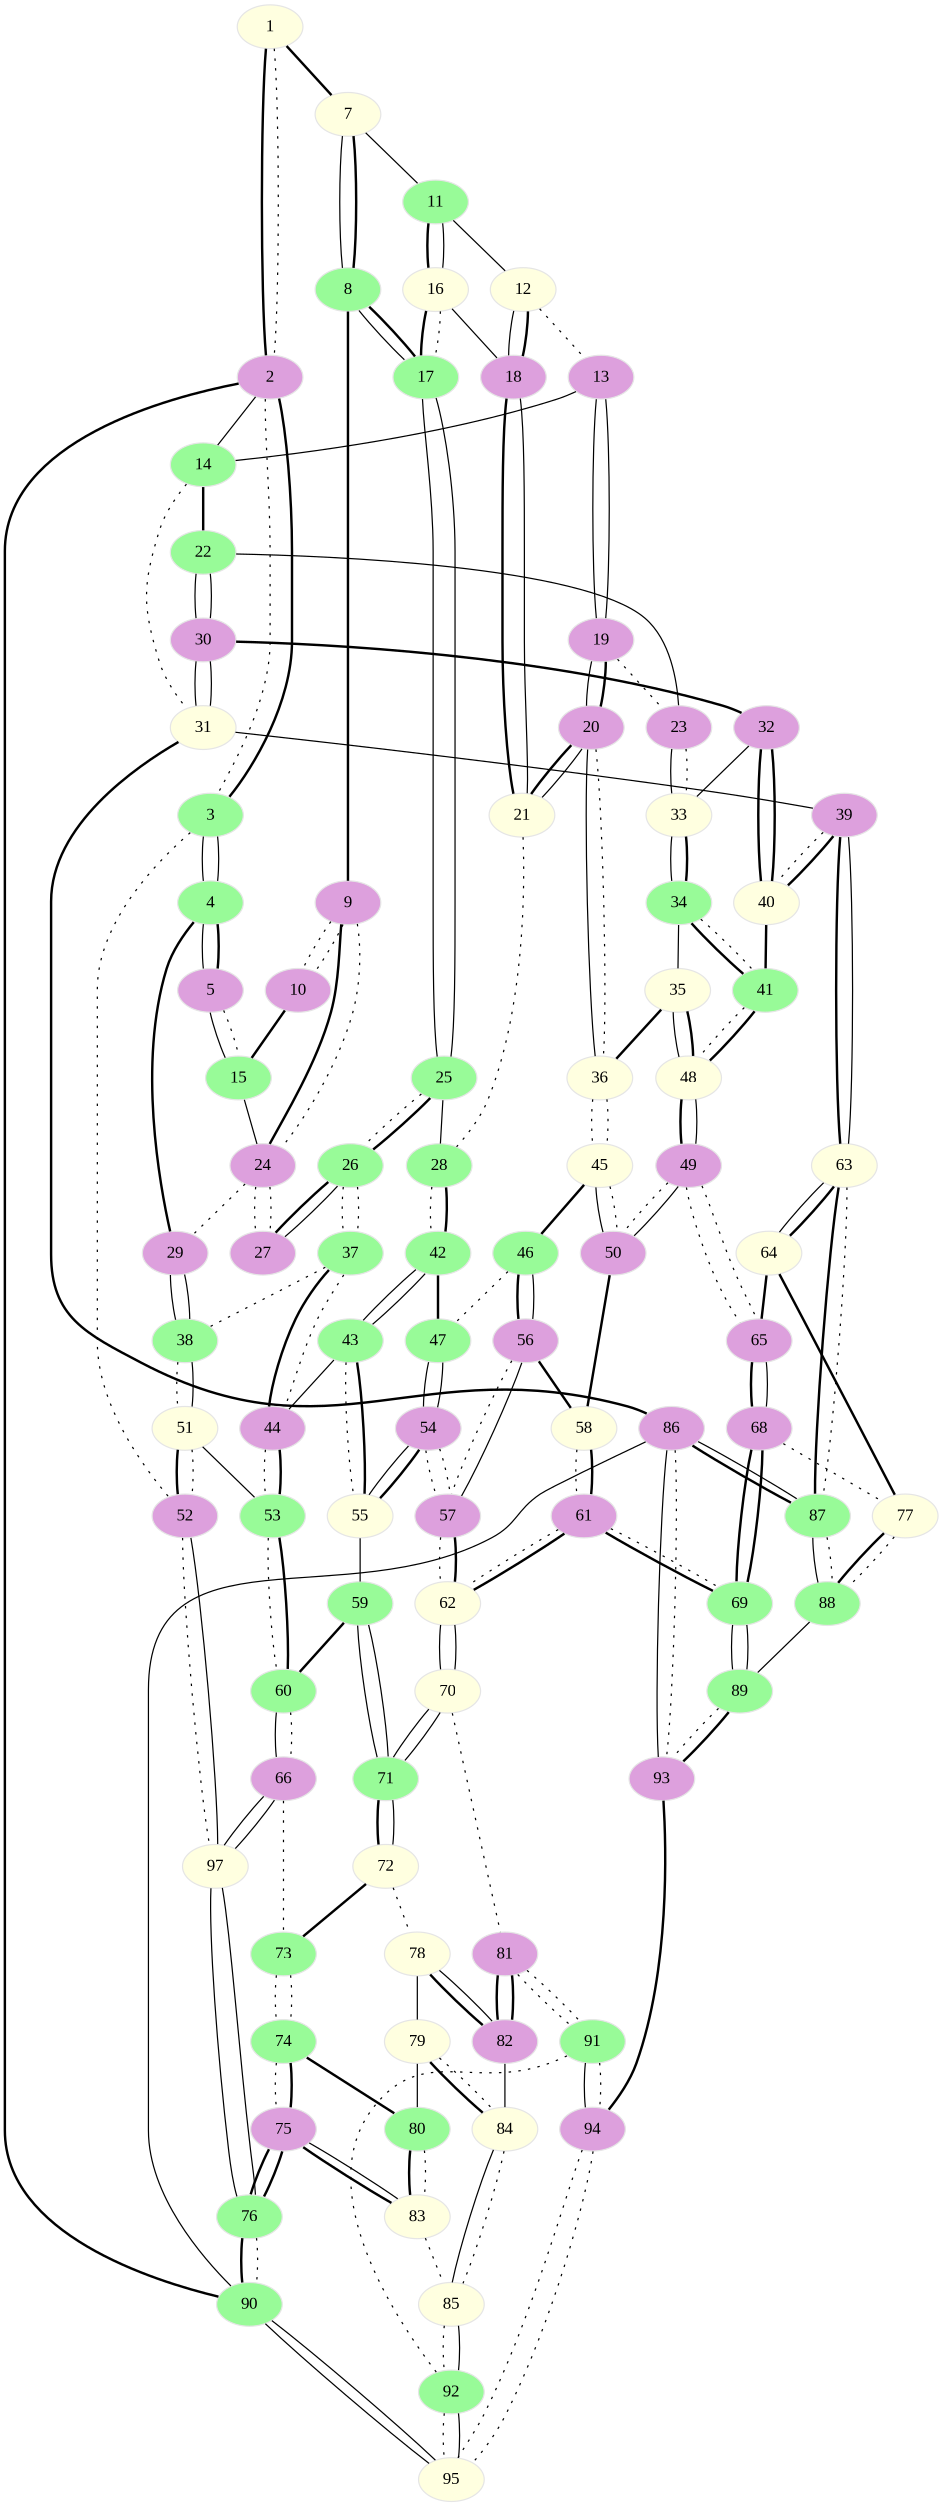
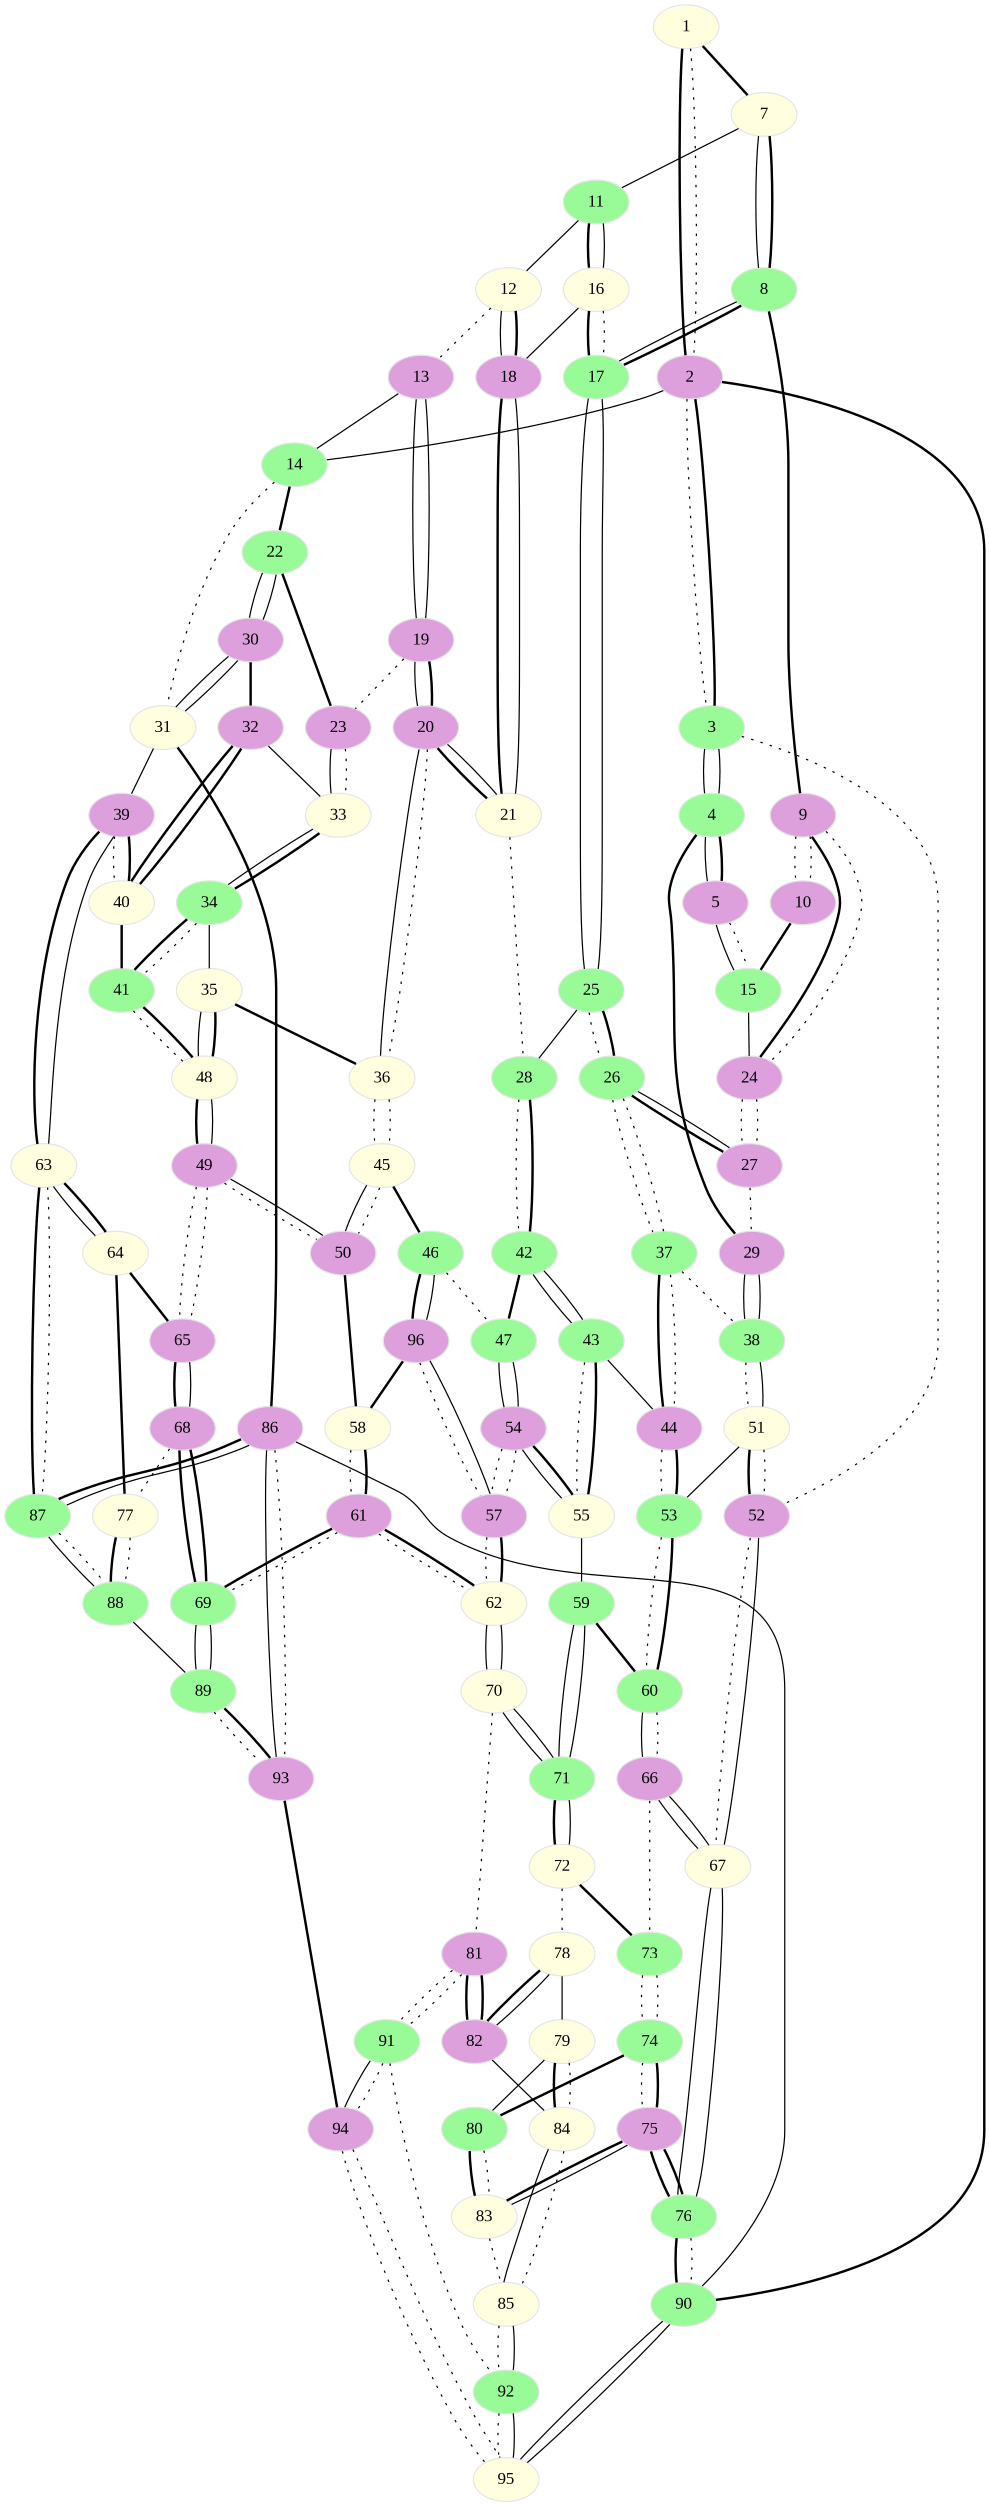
edge "22" -- "23": style solid -> bold
edge "24" -- "29": now "27" -- "29"
node "56": label "56" -> "96"
node "97": label "97" -> "67"
